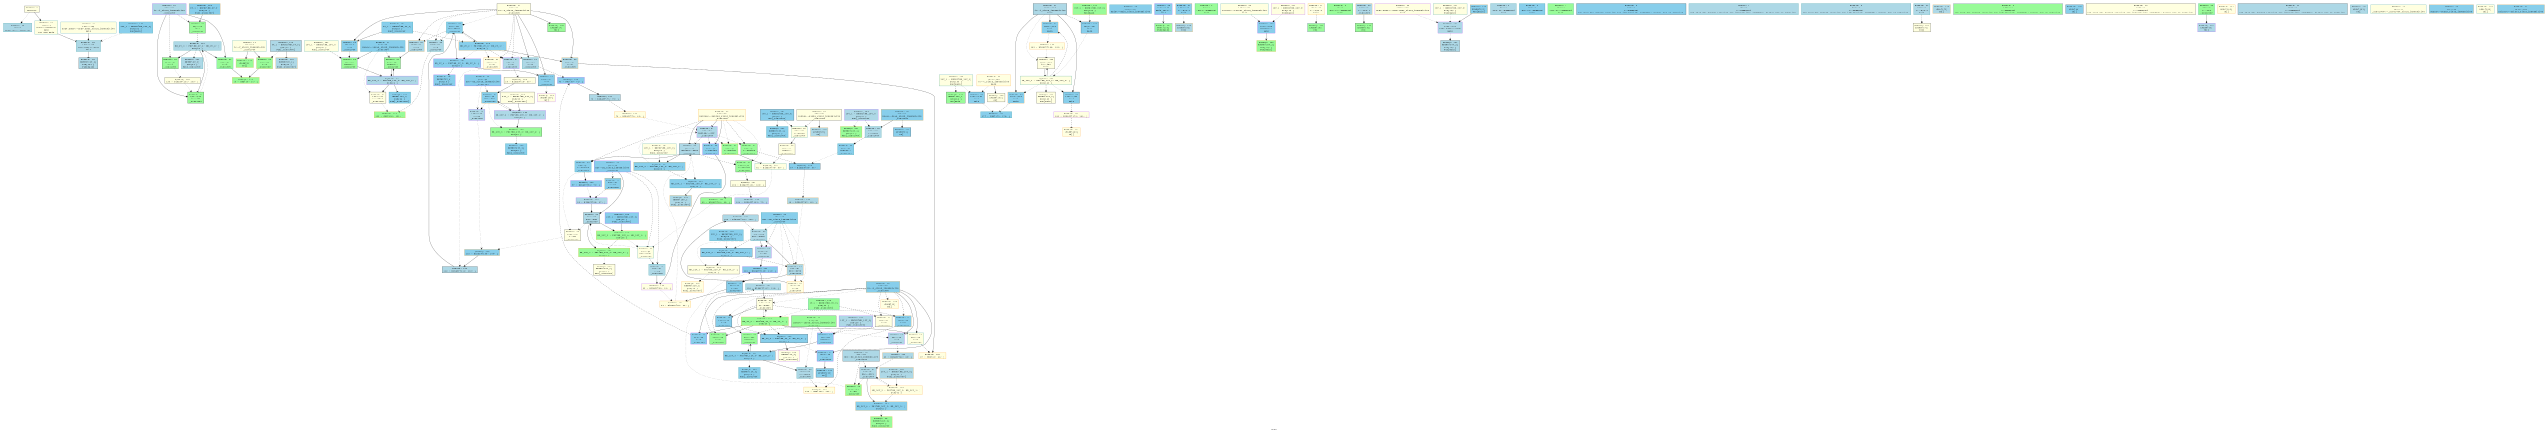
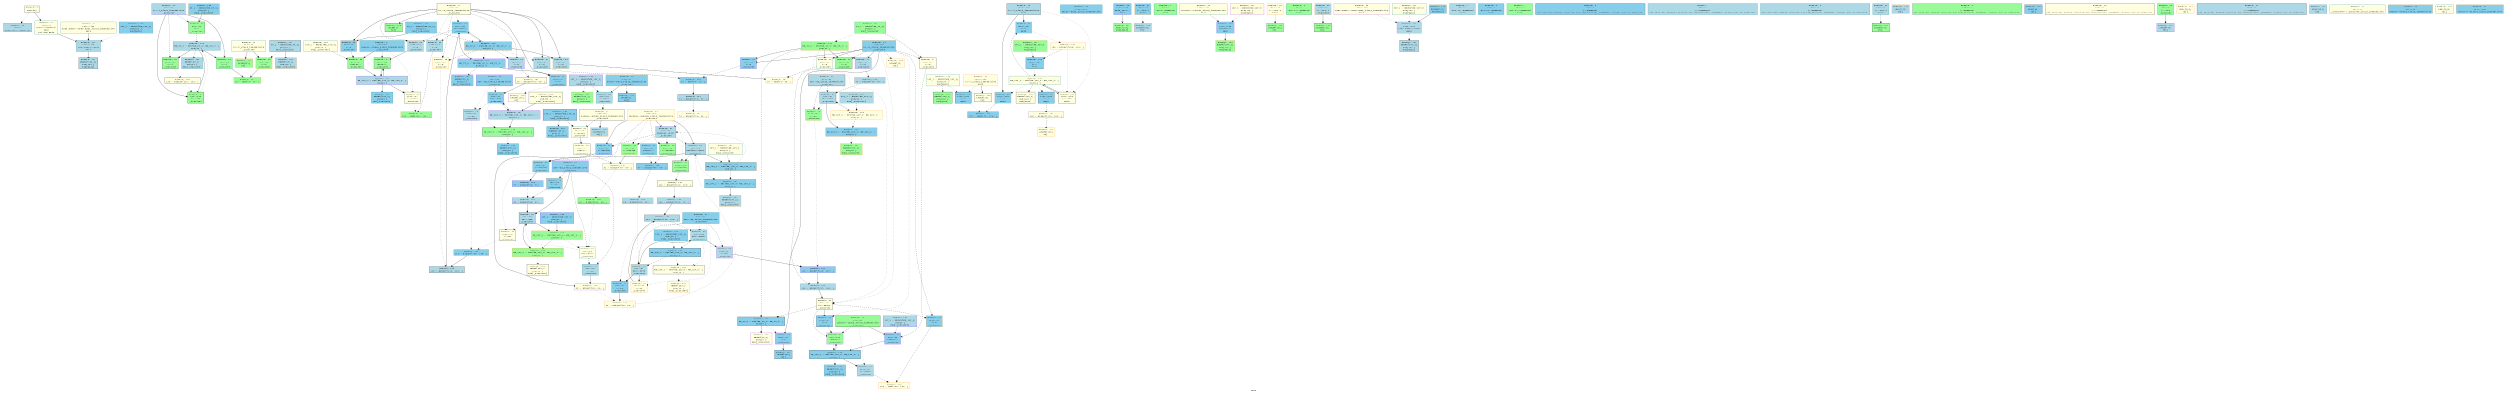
edge "NodeID: 32" -> "NodeID: 103": now "NodeID: 137" -> "NodeID: 103"
node "NodeID: 105": fillcolor lightyellow -> palegreen
edge "NodeID: 32" -> "NodeID: 81": removed
edge "NodeID: 66" -> "NodeID: 37": now "NodeID: 66" -> "NodeID: 19"
edge "NodeID: 96" -> "NodeID: 155": now "NodeID: 96" -> "NodeID: 98"
